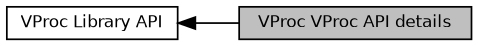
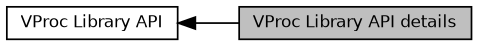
node "VProc VProc API details": label "VProc VProc API details" -> "VProc Library API details"
